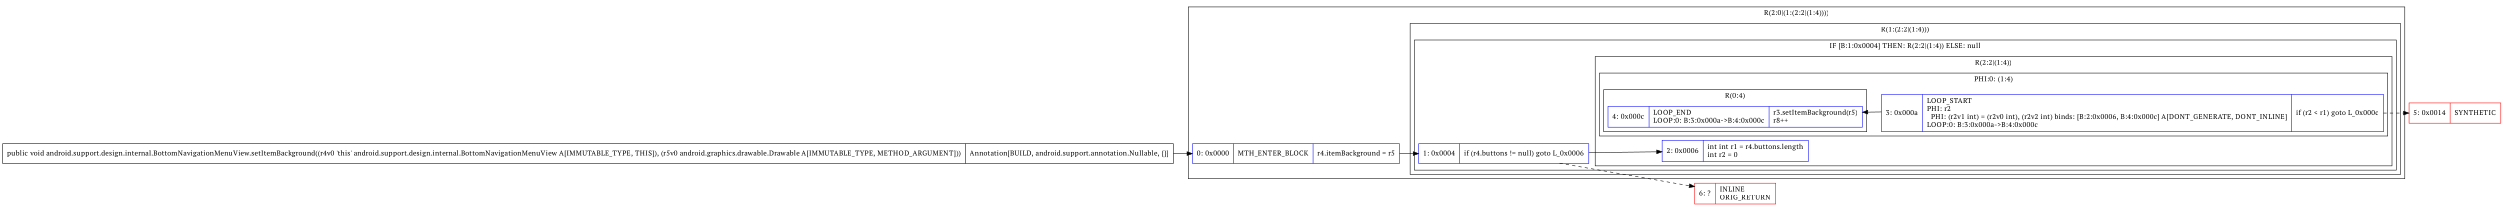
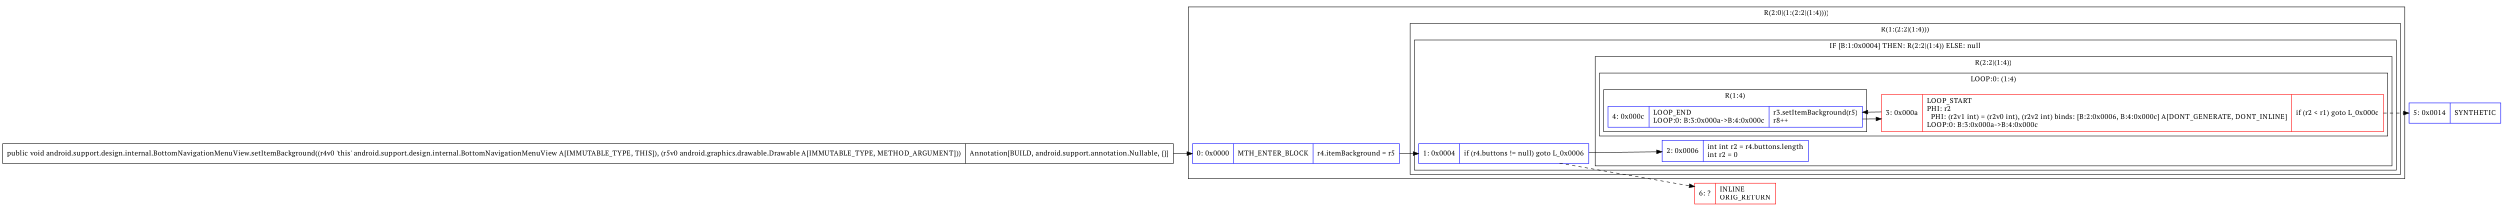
cluster "PHI:0: (1:4)": label "PHI:0: (1:4)" -> "LOOP:0: (1:4)"
cluster "R(0:4)": label "R(0:4)" -> "R(1:4)"
node "3: 0x000a": color blue -> red
node "5: 0x0014": color red -> blue
edge "4: 0x000c" -> "3: 0x000a": added
node "2: 0x0006": text "int int r1 = r4.buttons.length" -> "int int r2 = r4.buttons.length"
